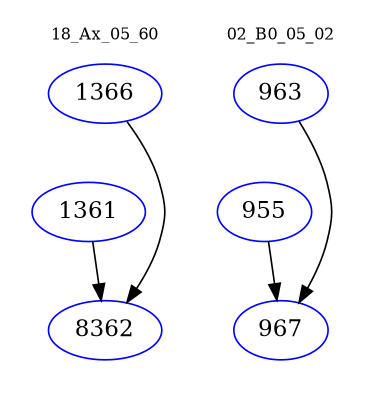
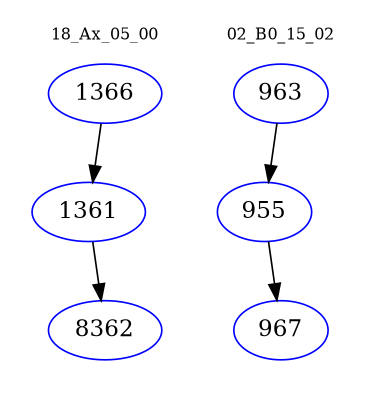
cluster "18_Ax_05_60": label "18_Ax_05_60" -> "18_Ax_05_00"
cluster "02_B0_05_02": label "02_B0_05_02" -> "02_B0_15_02"
edge "1366" -> "8362": now "1366" -> "1361"
edge "963" -> "967": now "963" -> "955"
